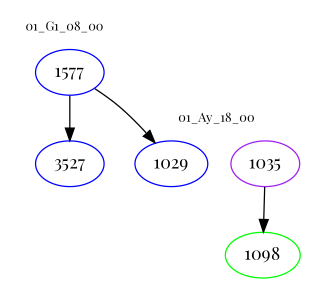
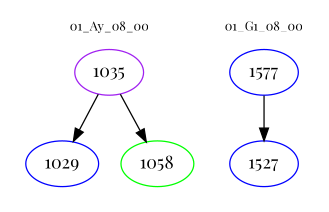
edge "1577" -> "1029": now "1035" -> "1029"
cluster "01_Ay_18_00": label "01_Ay_18_00" -> "01_Ay_08_00"
node "3527": label "3527" -> "1527"
node "1098": label "1098" -> "1058"
